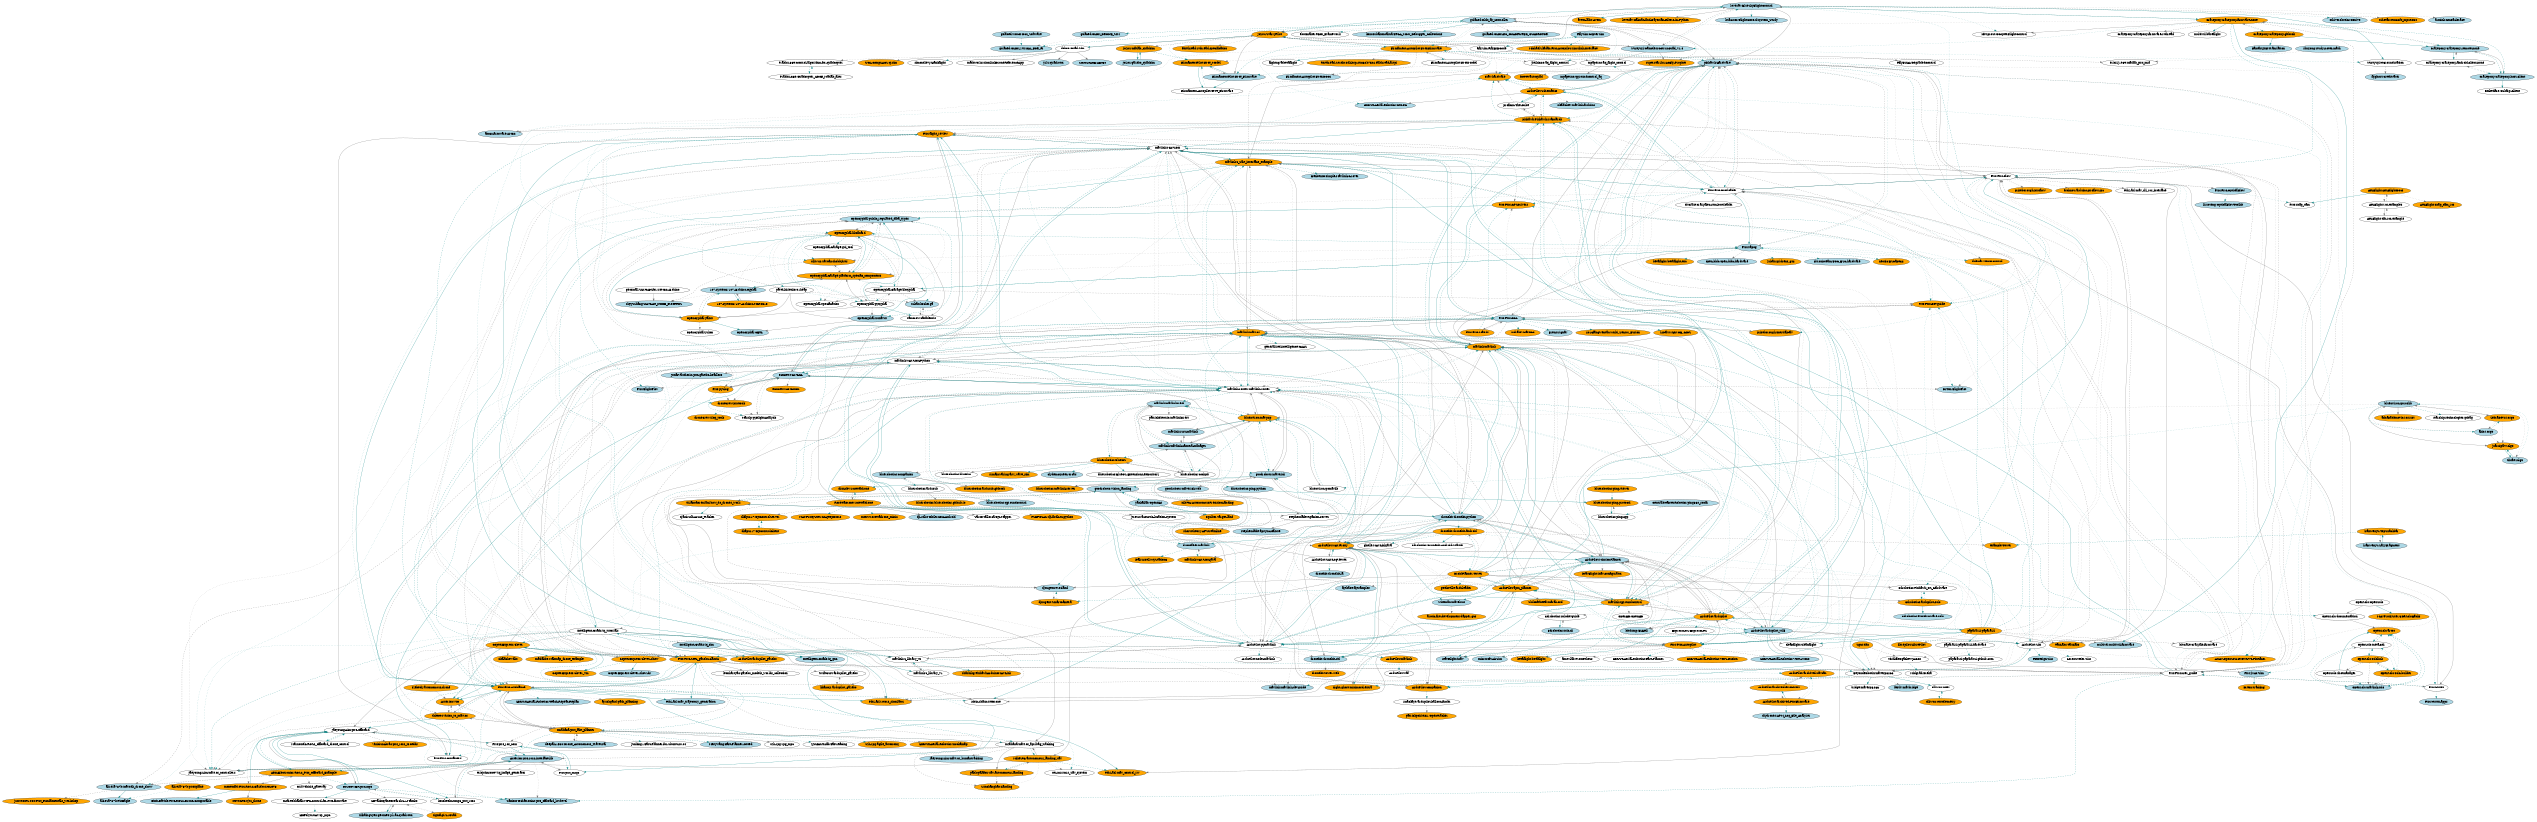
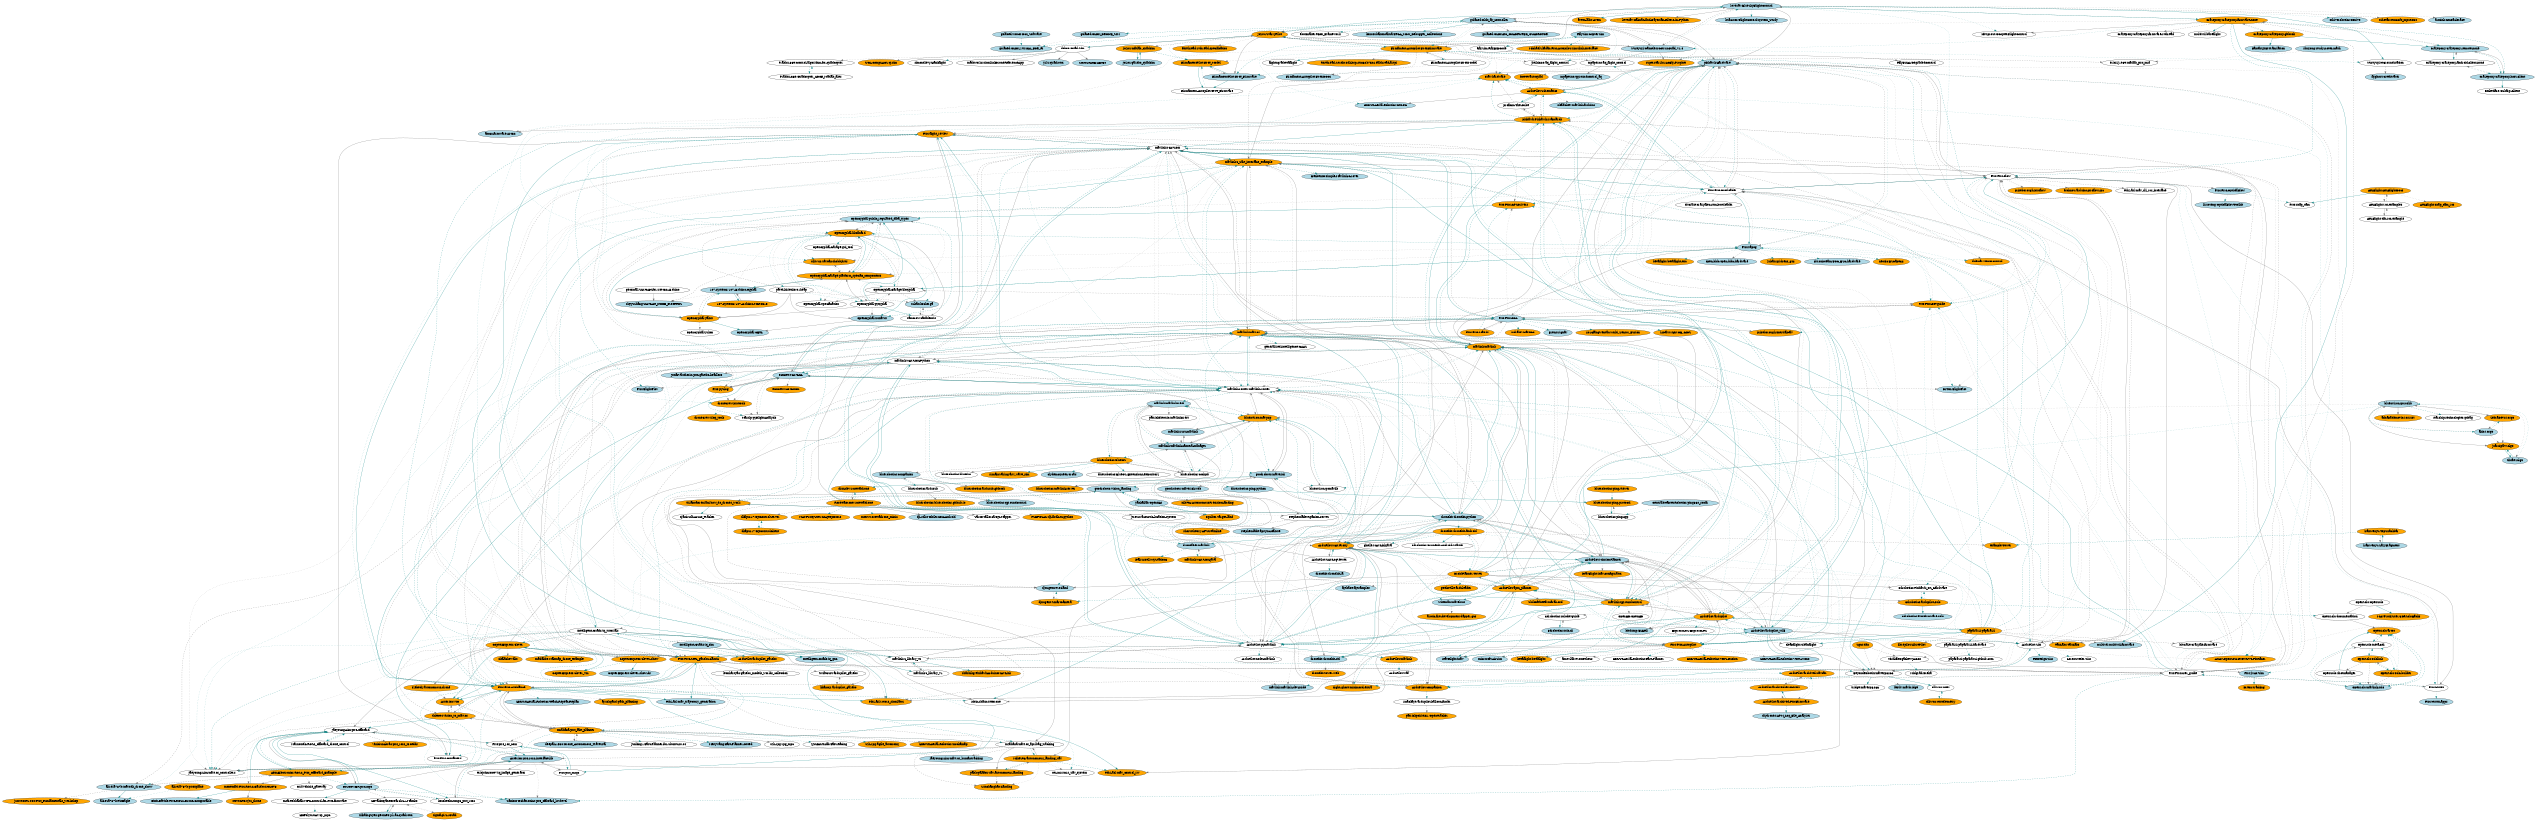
edge "goodrobots/maverick" -> "bluenviron/mavp2p": now "goodrobots/maverick" -> "bluenviron/gomavlib"
